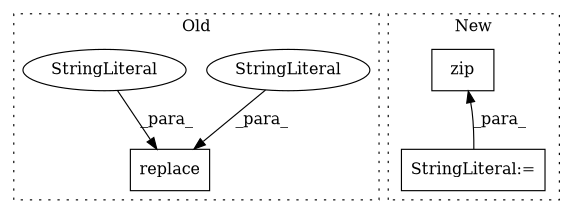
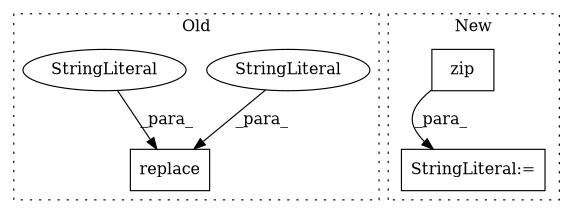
edge "StringLiteral:=" -> "zip": reversed
